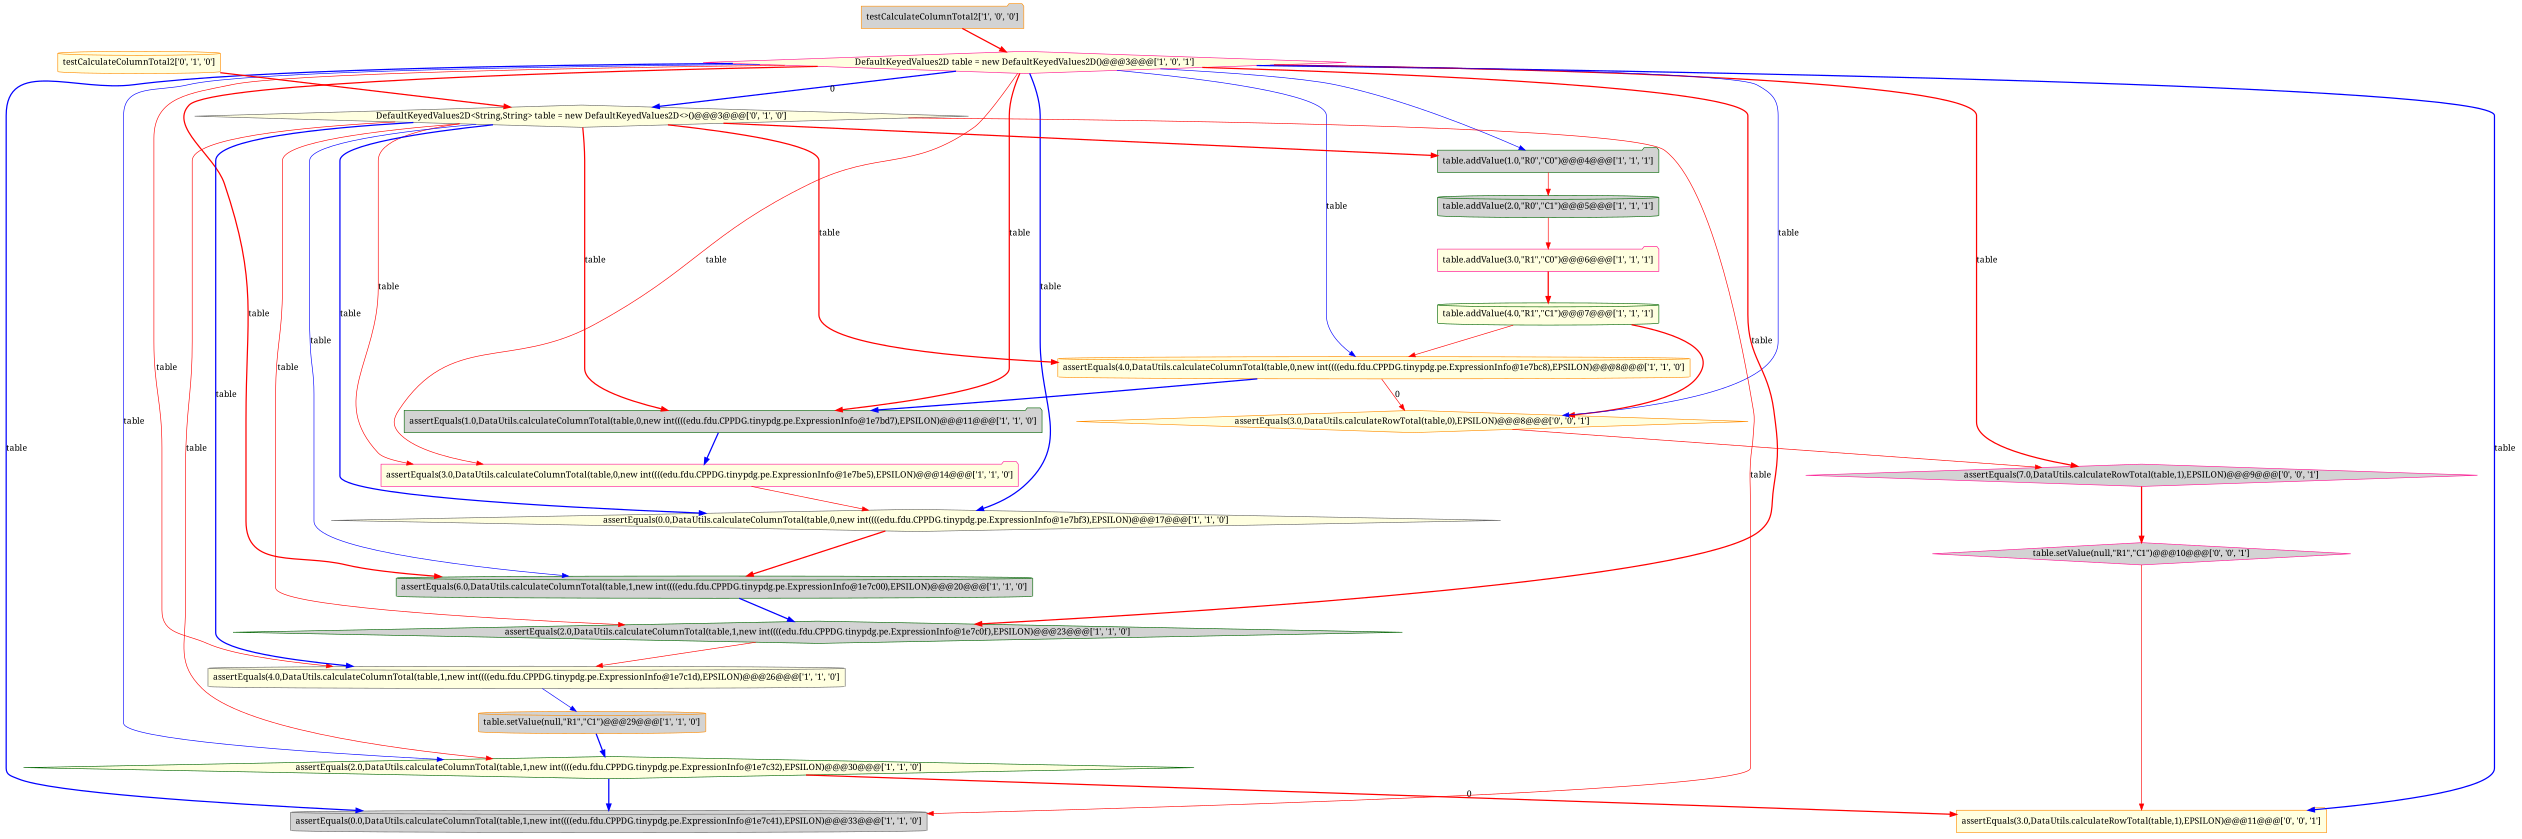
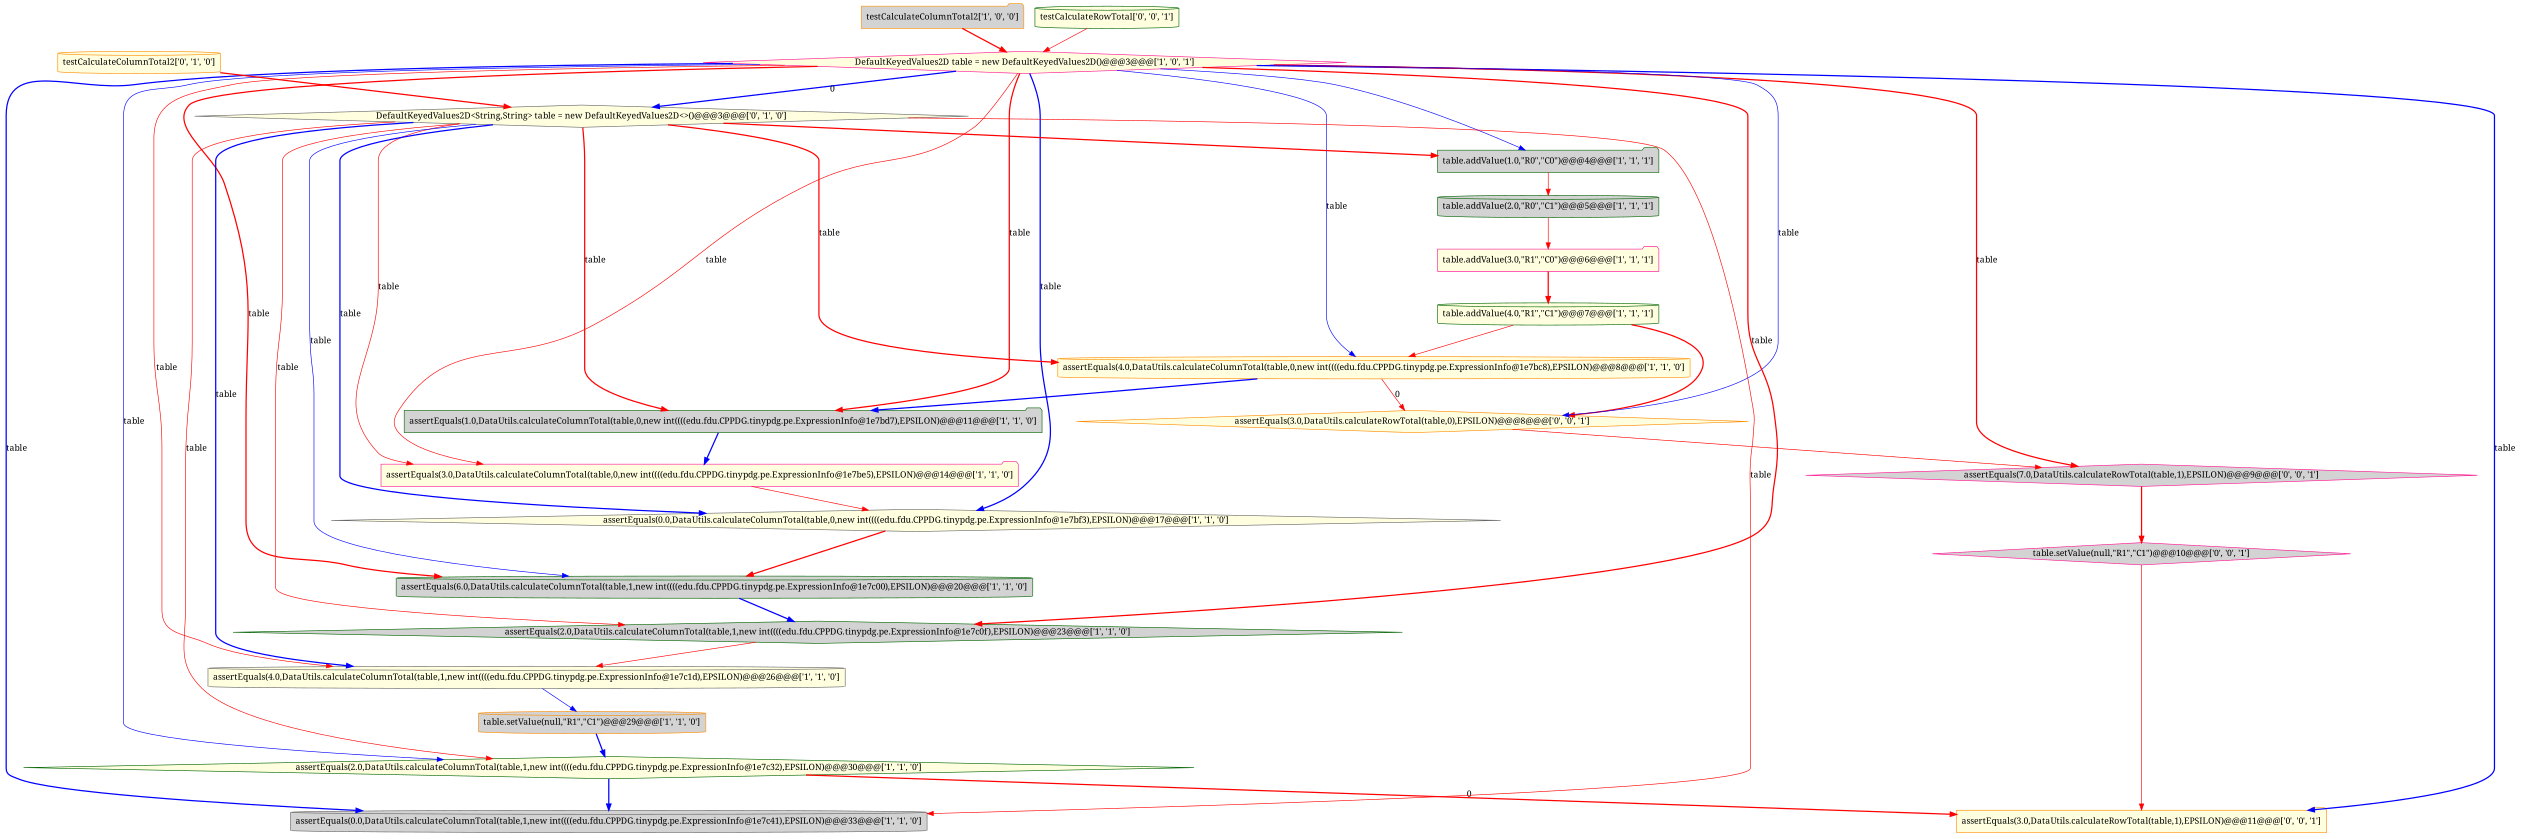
node "testCalculateRowTotal['0', '0', '1']": added
